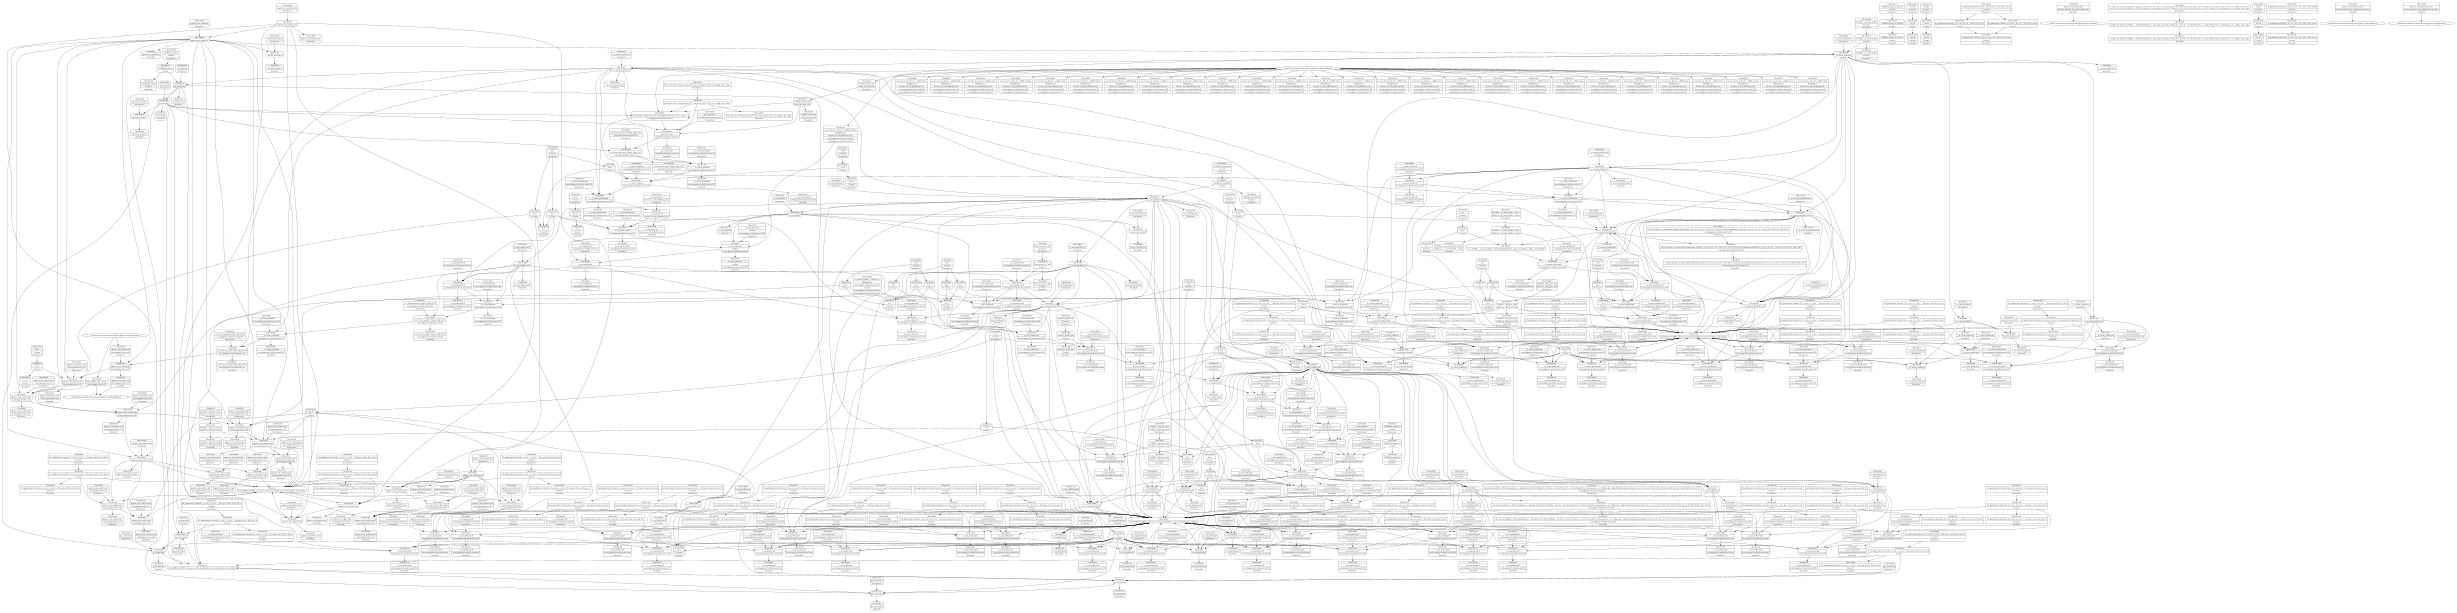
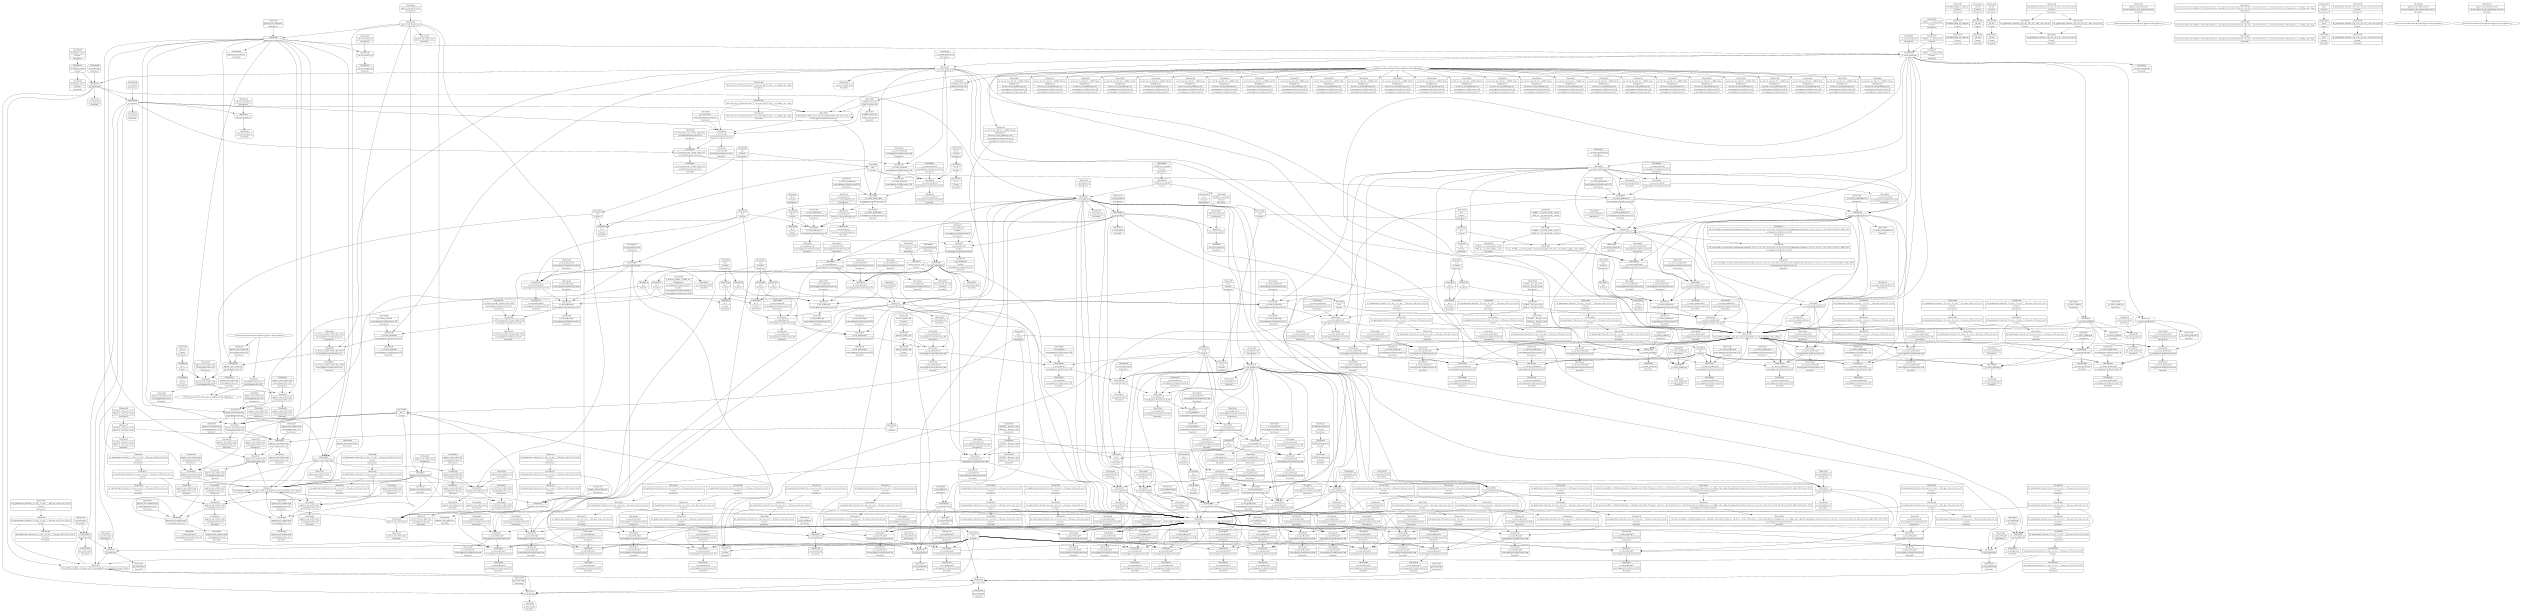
node "CE0x452faf0": removed
edge "CE0x4521c50" -> "CE0x454fe50": reversed
